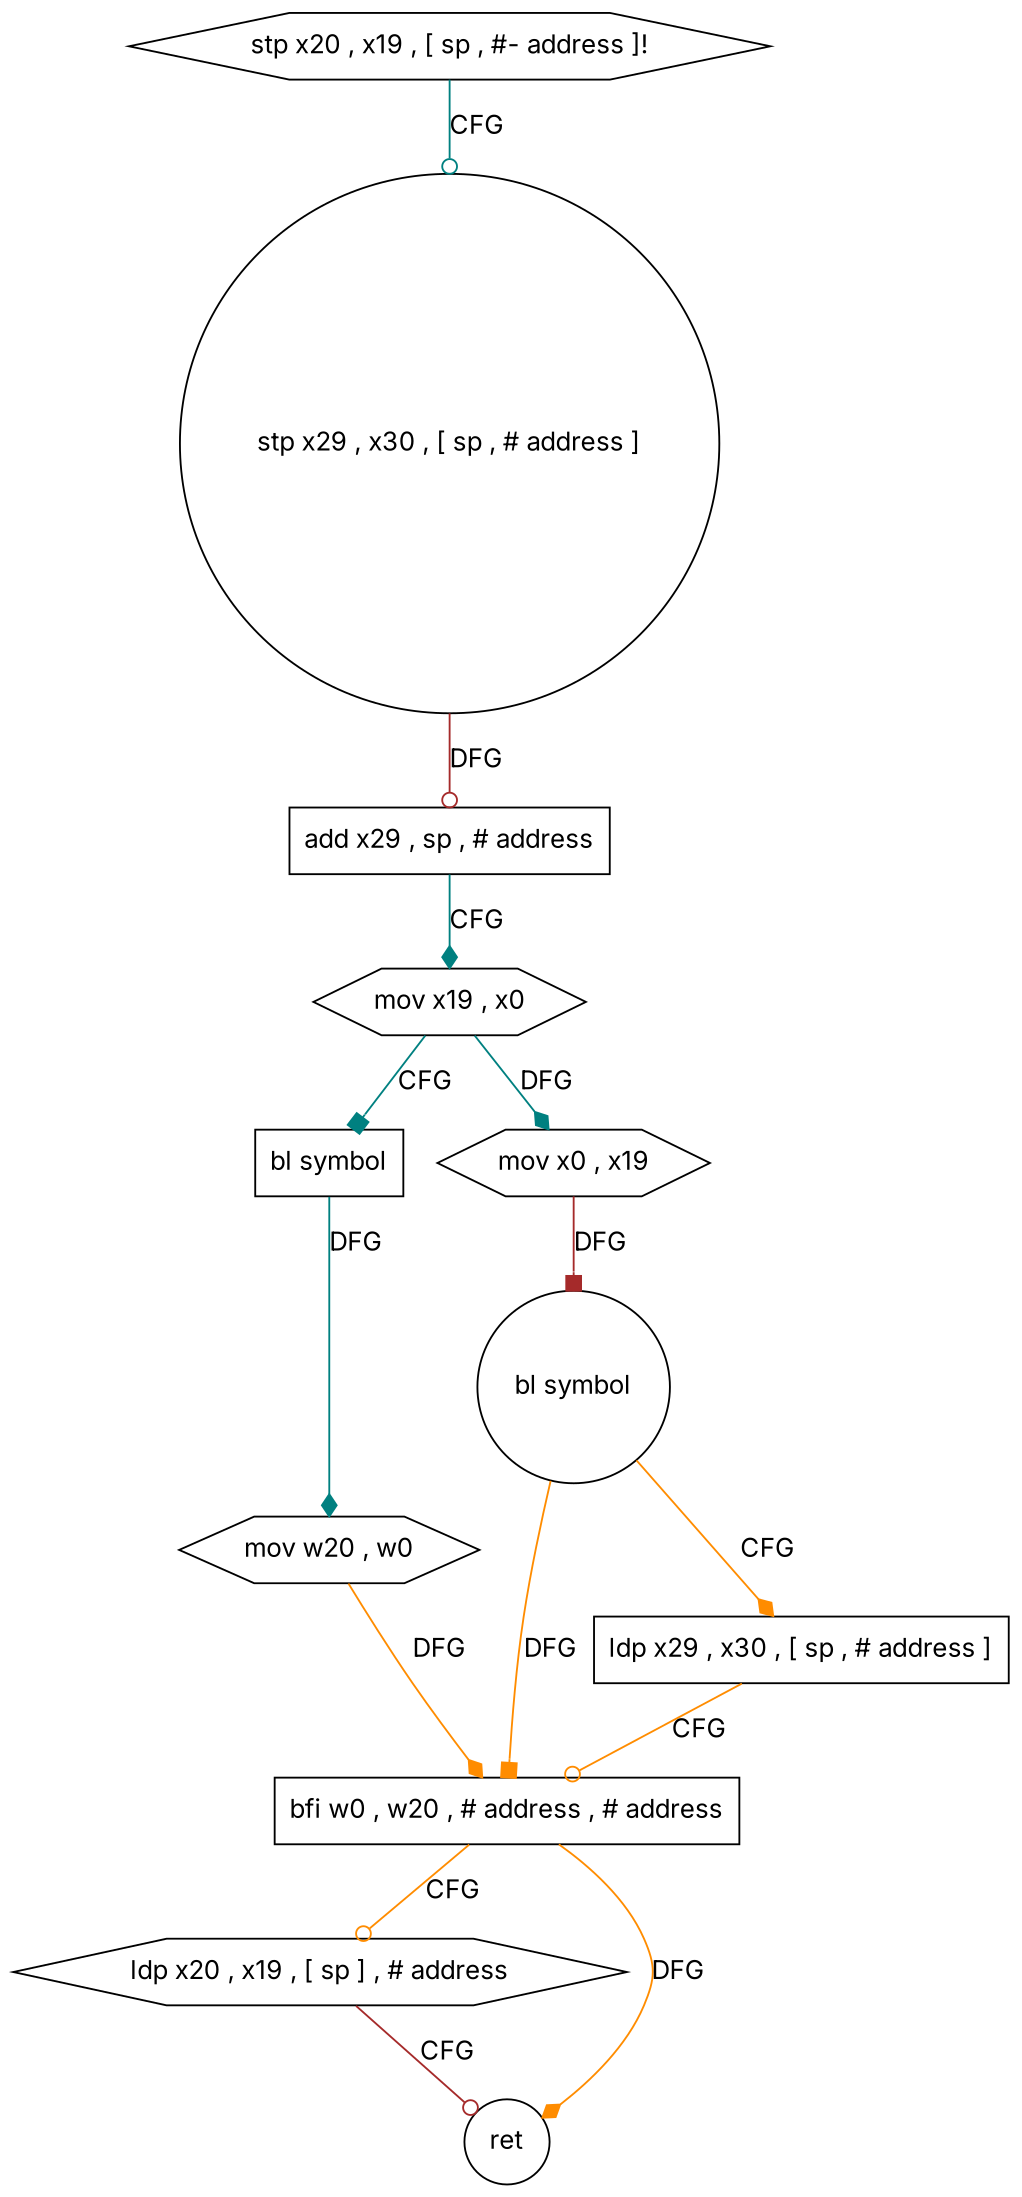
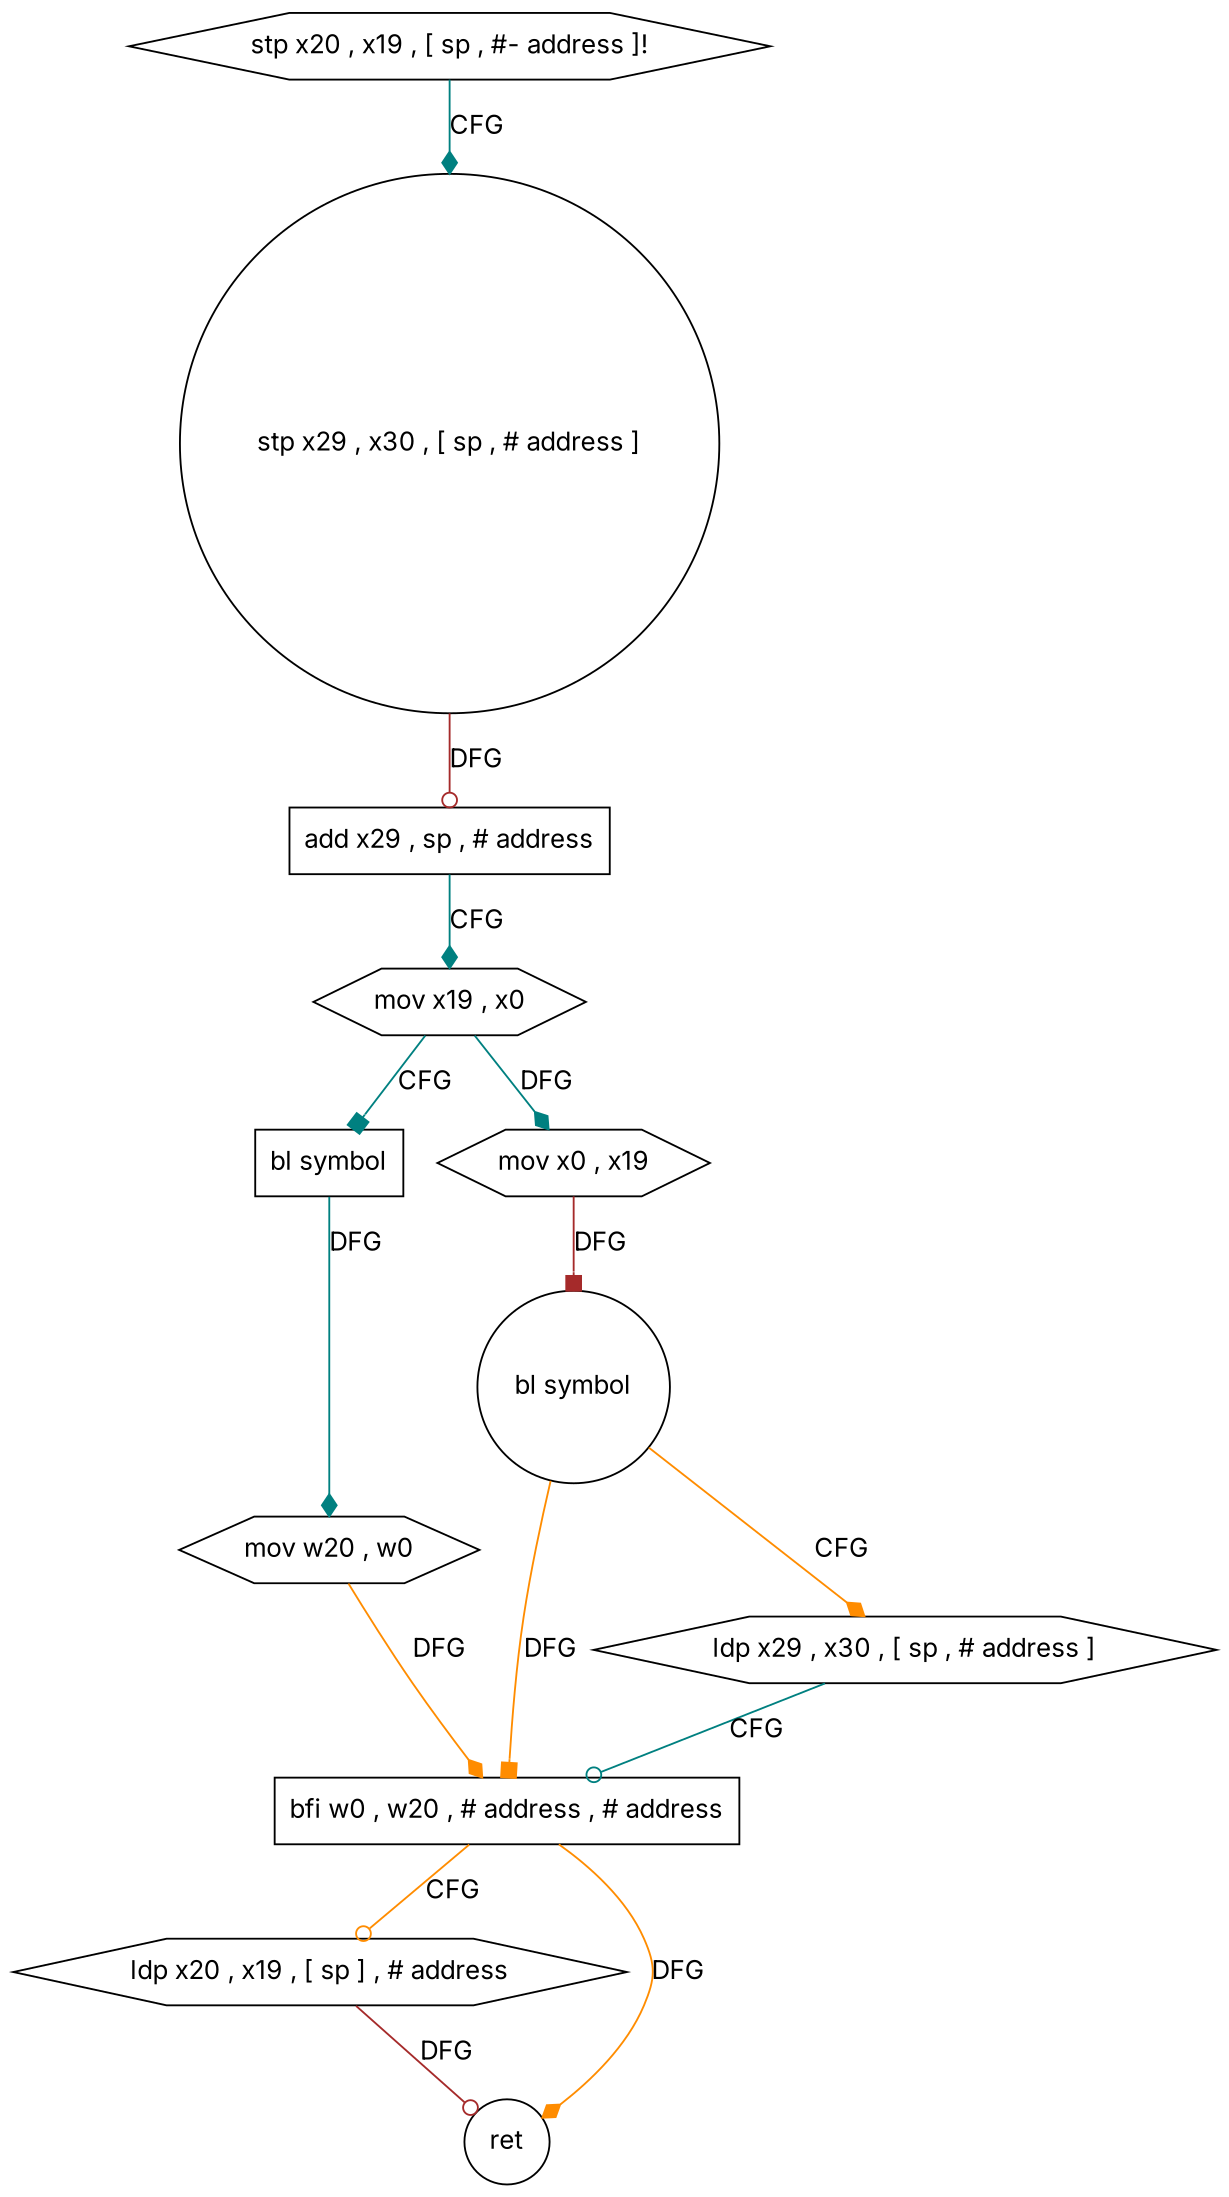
edge "stp x20 , x19 , [ sp , #- address ]!" -> "stp x29 , x30 , [ sp , # address ]": arrowhead odot -> diamond
node "ldp x29 , x30 , [ sp , # address ]": shape box -> hexagon
edge "ldp x29 , x30 , [ sp , # address ]" -> "bfi w0 , w20 , # address , # address": color darkorange -> teal
edge "ldp x20 , x19 , [ sp ] , # address" -> "ret": label "CFG" -> "DFG"
